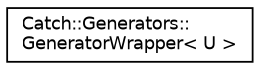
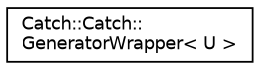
node "Catch::Generators:: GeneratorWrapper< U >": label "Catch::Generators:: GeneratorWrapper< U >" -> "Catch::Catch:: GeneratorWrapper< U >"
